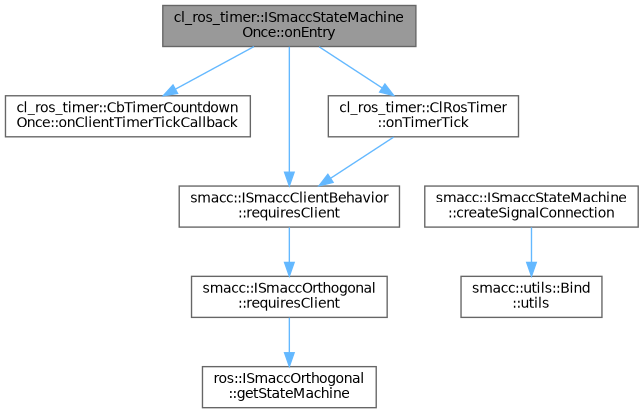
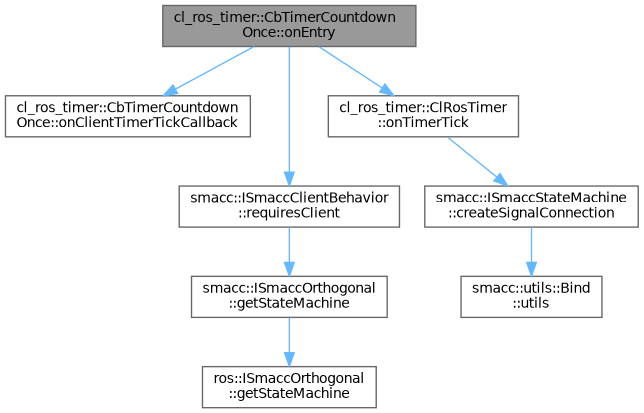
node "cl_ros_timer::ISmaccStateMachine Once::onEntry": label "cl_ros_timer::ISmaccStateMachine Once::onEntry" -> "cl_ros_timer::CbTimerCountdown Once::onEntry"
edge "cl_ros_timer::ClRosTimer ::onTimerTick" -> "smacc::ISmaccClientBehavior ::requiresClient": now "cl_ros_timer::ClRosTimer ::onTimerTick" -> "smacc::ISmaccStateMachine ::createSignalConnection"
node "smacc::ISmaccOrthogonal ::requiresClient": label "smacc::ISmaccOrthogonal ::requiresClient" -> "smacc::ISmaccOrthogonal ::getStateMachine"
